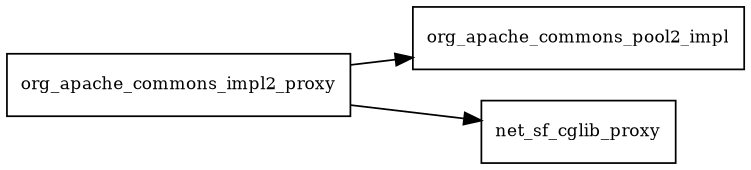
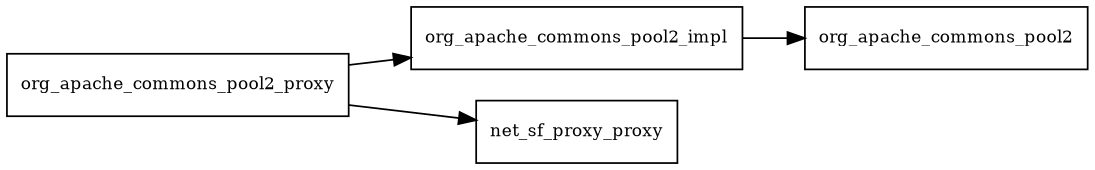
node "org_apache_commons_pool2": added
node "org_apache_commons_impl2_proxy": label "org_apache_commons_impl2_proxy" -> "org_apache_commons_pool2_proxy"
node "net_sf_cglib_proxy": label "net_sf_cglib_proxy" -> "net_sf_proxy_proxy"
